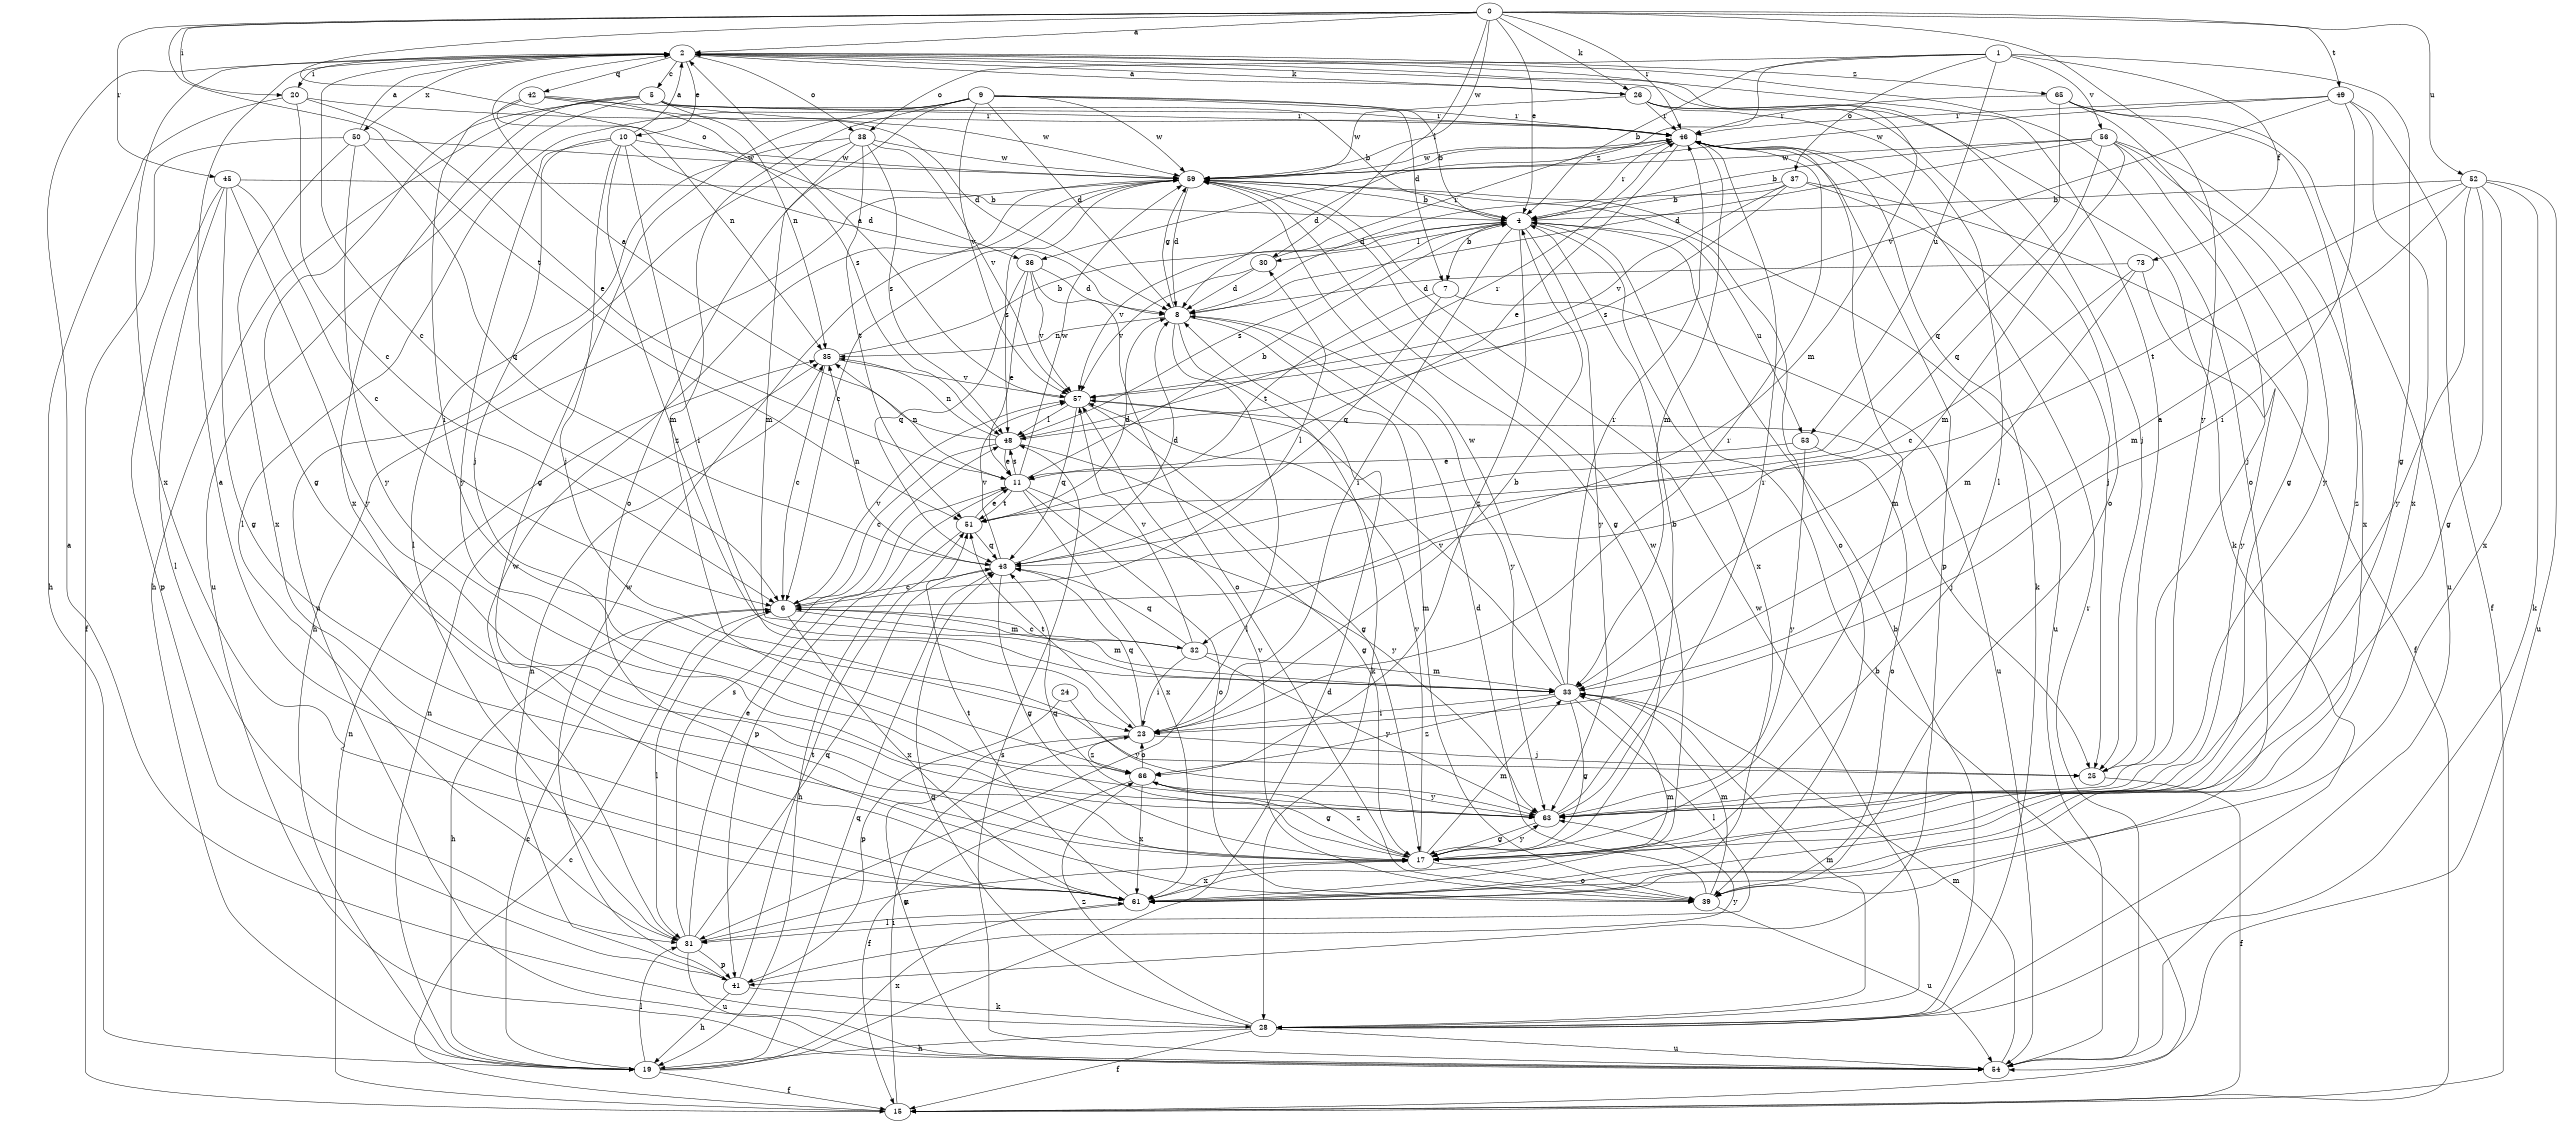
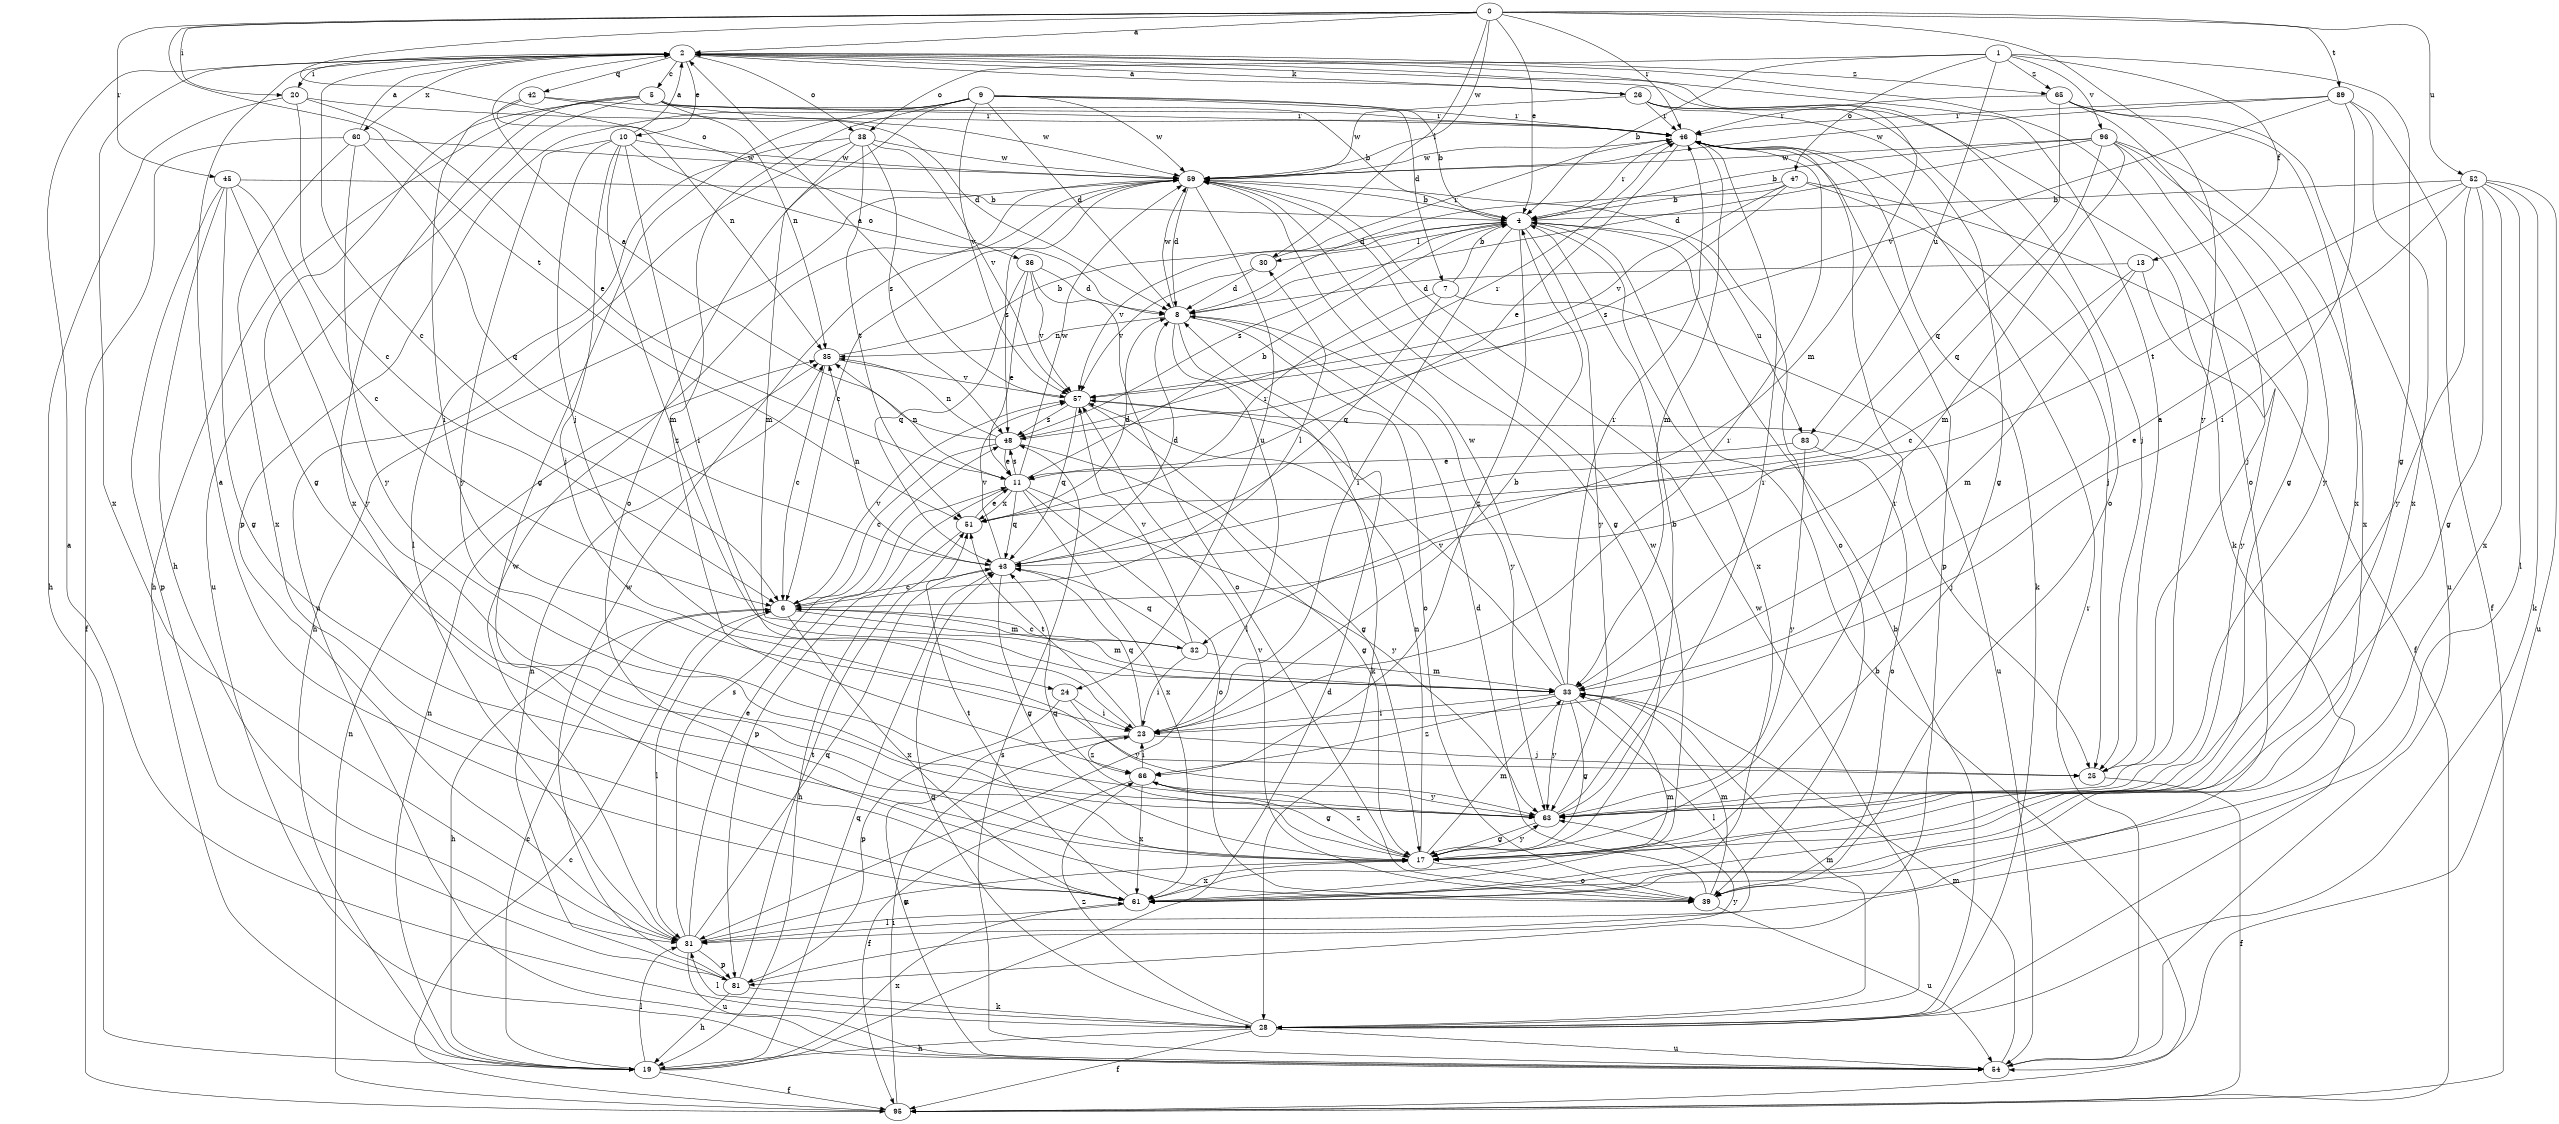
edge "0" -> "26": removed, label "k"
node "49": label "49" -> "89"
node "50": label "50" -> "60"
node "56": label "56" -> "96"
edge "1" -> "36": now "1" -> "65"
edge "46" -> "8": removed, label "d"
node "37": label "37" -> "47"
edge "42" -> "48": removed, label "s"
edge "10" -> "8": label "d" -> "o"
edge "4" -> "7": reversed
edge "8" -> "59": label "g" -> "w"
node "73": label "73" -> "13"
edge "59" -> "54": now "59" -> "24"
edge "7" -> "51": label "t" -> "r"
edge "57" -> "48": label "l" -> "s"
node "53": label "53" -> "83"
edge "52" -> "33": label "m" -> "e"
edge "26" -> "17": label "l" -> "g"
edge "11" -> "51": label "t" -> "x"
edge "17" -> "46": label "m" -> "r"
edge "65" -> "61": label "z" -> "x"
edge "9" -> "31": label "l" -> "p"
edge "51" -> "43": now "11" -> "43"
edge "45" -> "31": label "l" -> "h"
edge "10" -> "66": now "10" -> "24"
edge "2" -> "61": now "2" -> "31"
edge "8" -> "39": label "m" -> "o"
edge "17" -> "57": label "v" -> "n"
edge "24" -> "23": added, label "i"
edge "32" -> "63": now "33" -> "63"
edge "66" -> "23": label "o" -> "i"
edge "52" -> "31": added, label "l"
node "41": label "41" -> "81"
edge "28" -> "31": added, label "l"
node "15": label "15" -> "95"
